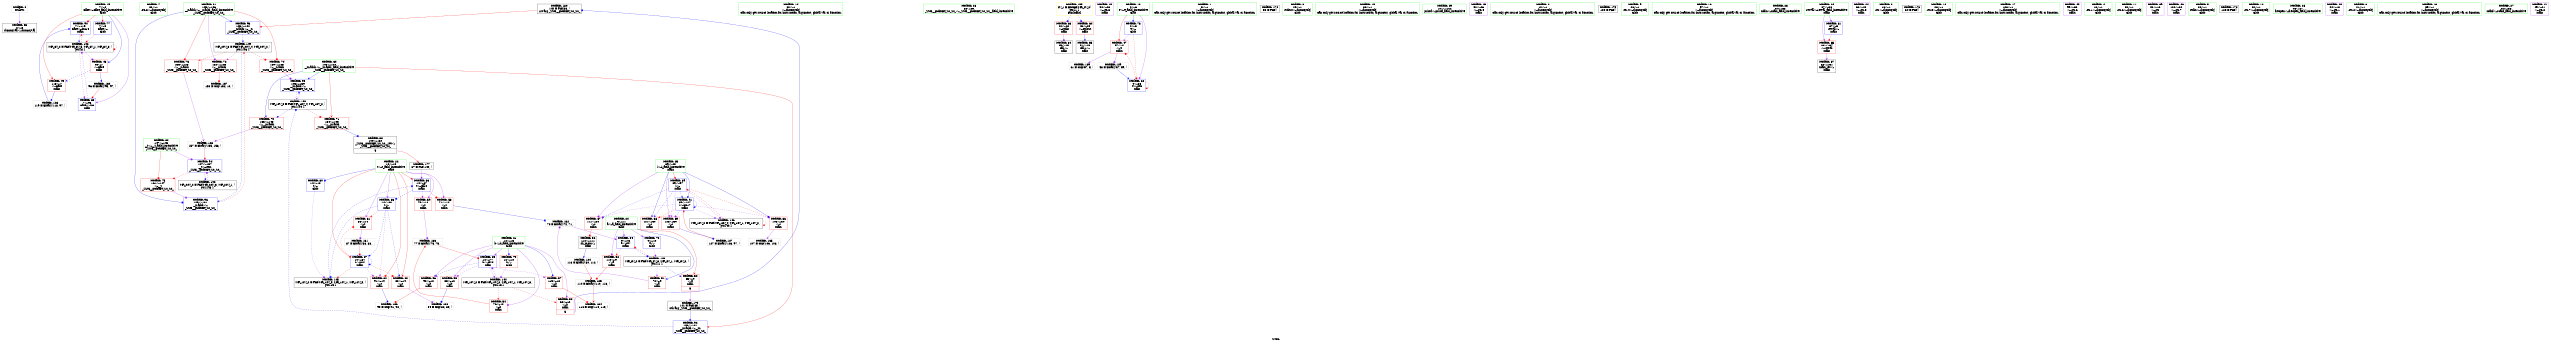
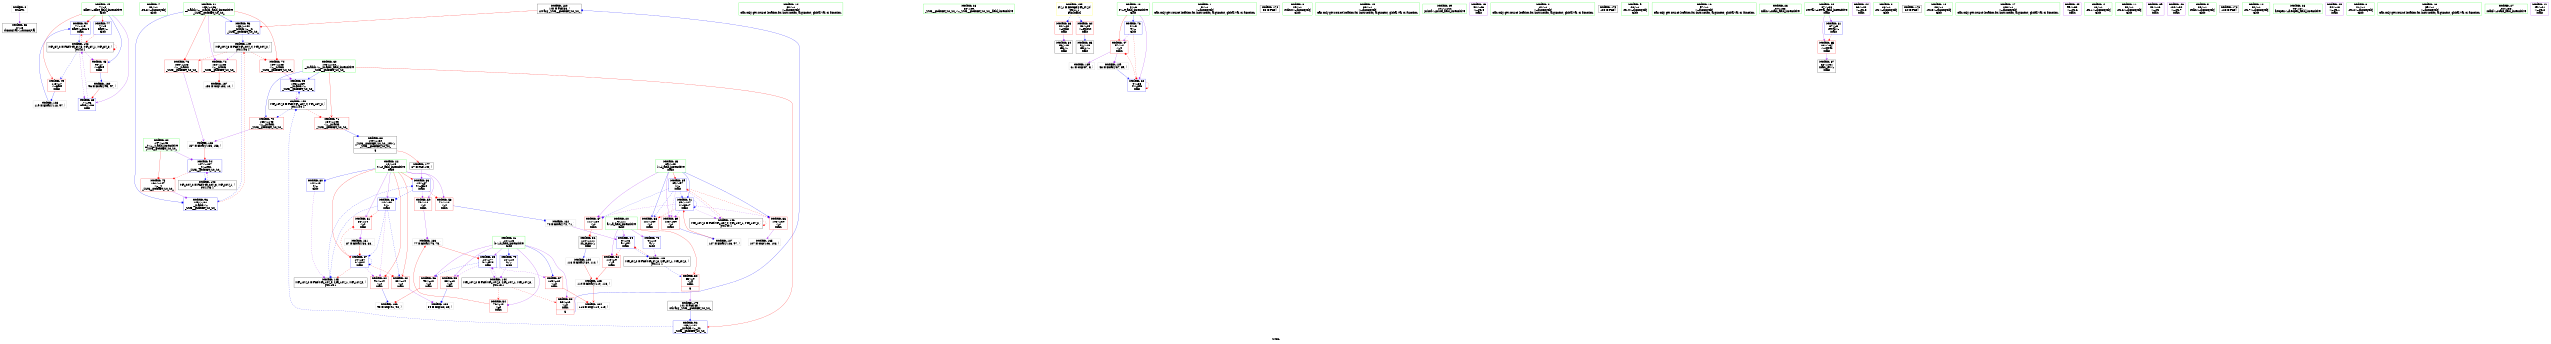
node "NodeID: 42": removed
edge "NodeID: 48" -> "NodeID: 49": now "NodeID: 142" -> "NodeID: 49"
node "NodeID: 79": color red -> blue
node "NodeID: 51": removed
